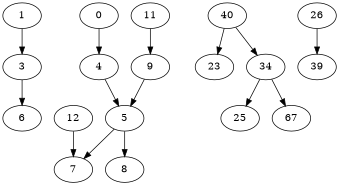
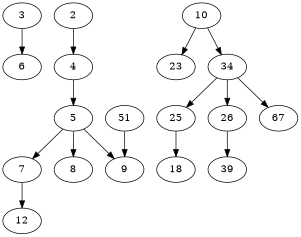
node "1": removed
node "0": label "0" -> "2"
node "11": label "11" -> "51"
node "40": label "40" -> "10"
edge "9" -> "5": reversed
edge "34" -> "26": added
edge "12" -> "7": reversed
node "18": added
